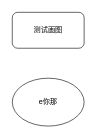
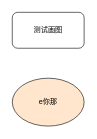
node "e你那": fillcolor #ffffff -> #ffe6cc
